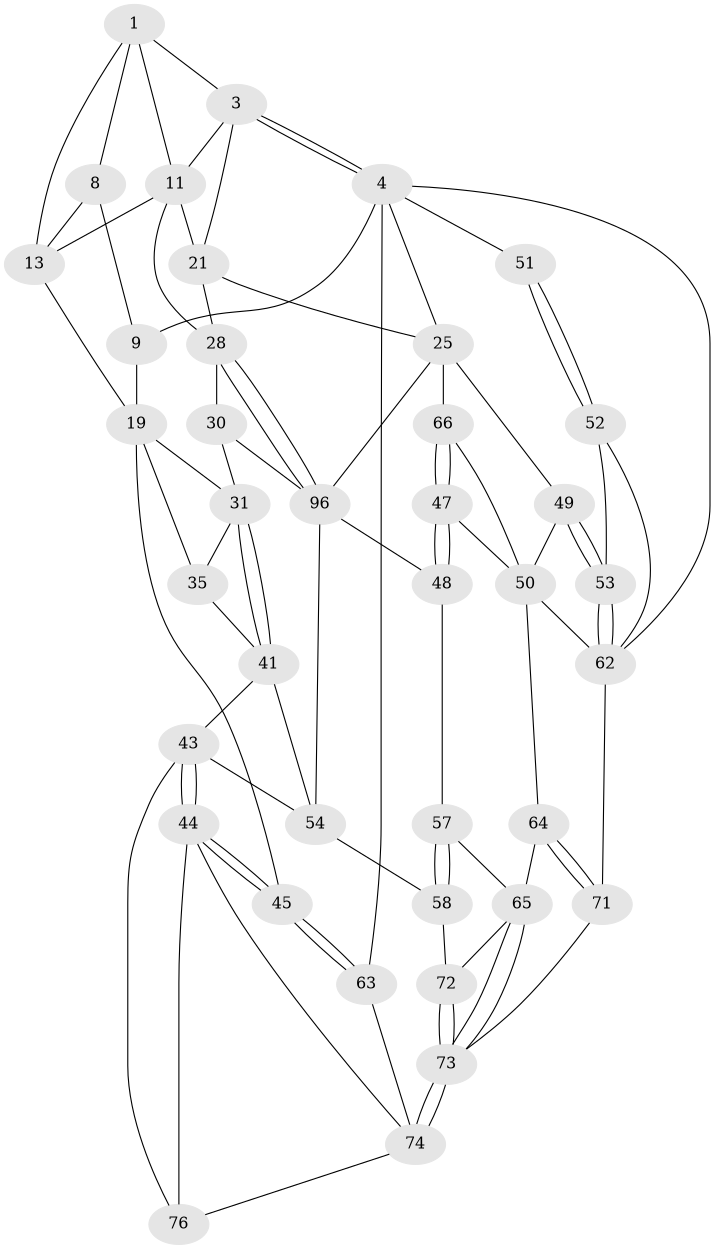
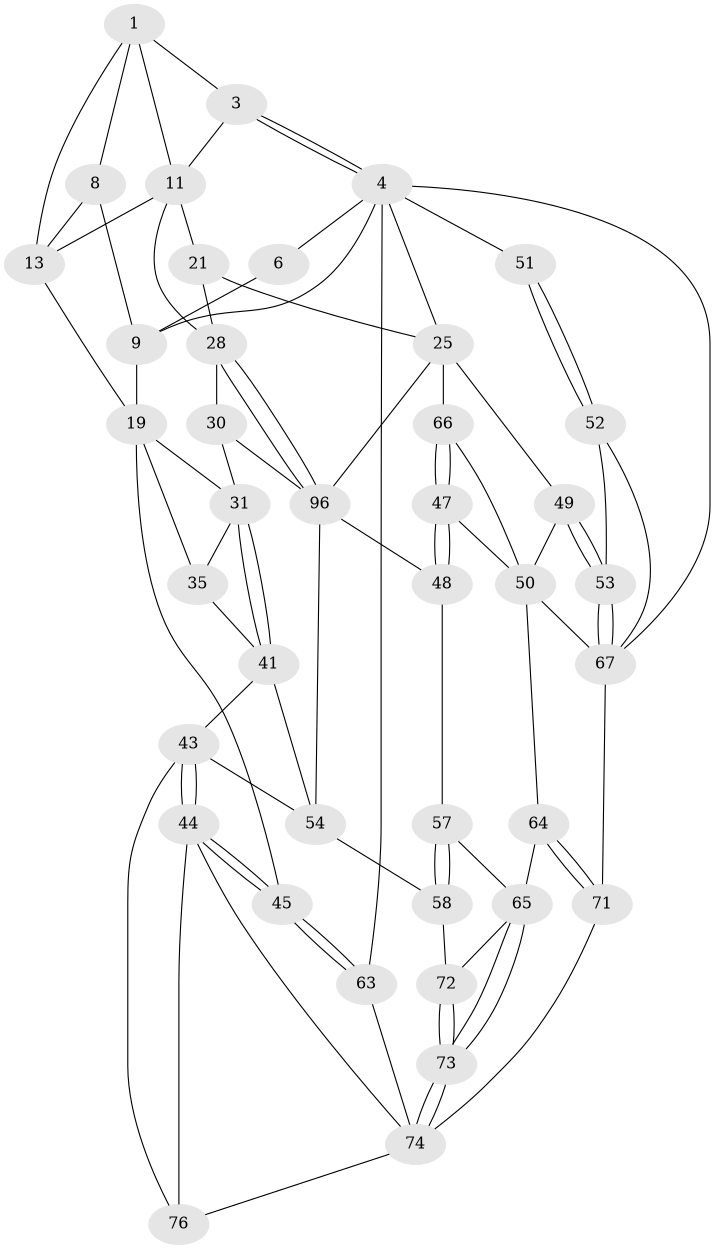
edge "3" -- "21": removed
node "6": added
node "62": label "62" -> "67"
edge "71" -- "73": now "71" -- "74"
